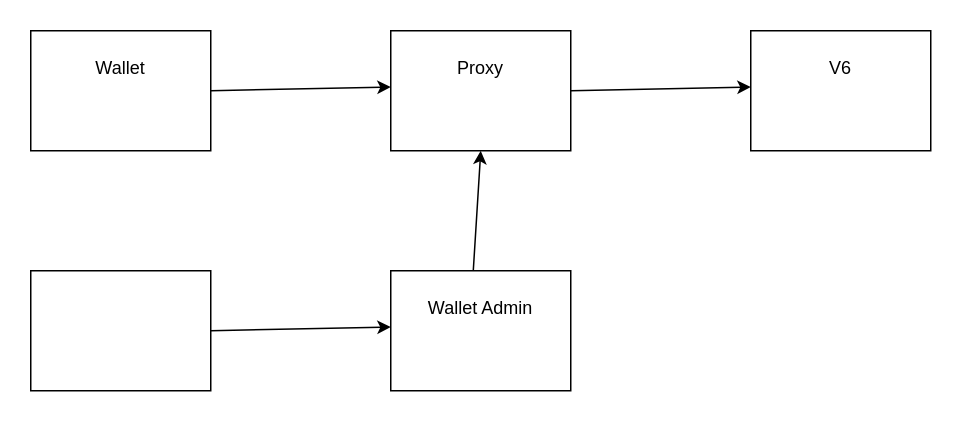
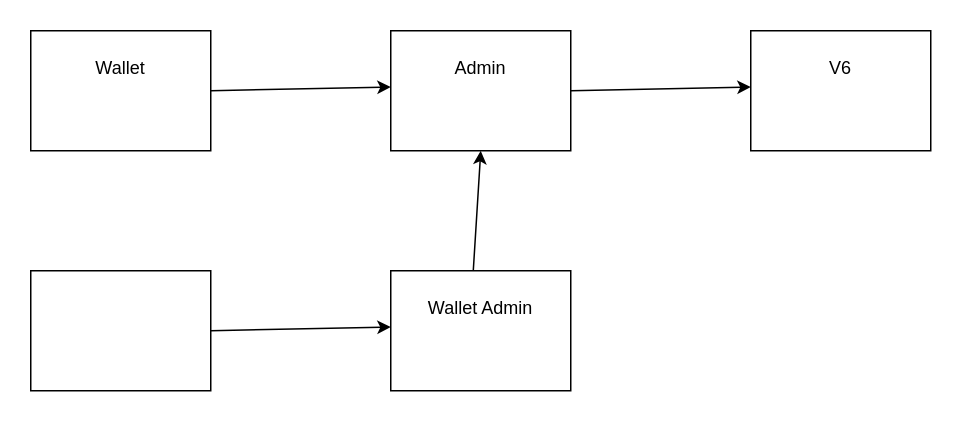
node "Proxy": label "Proxy" -> "Admin"
